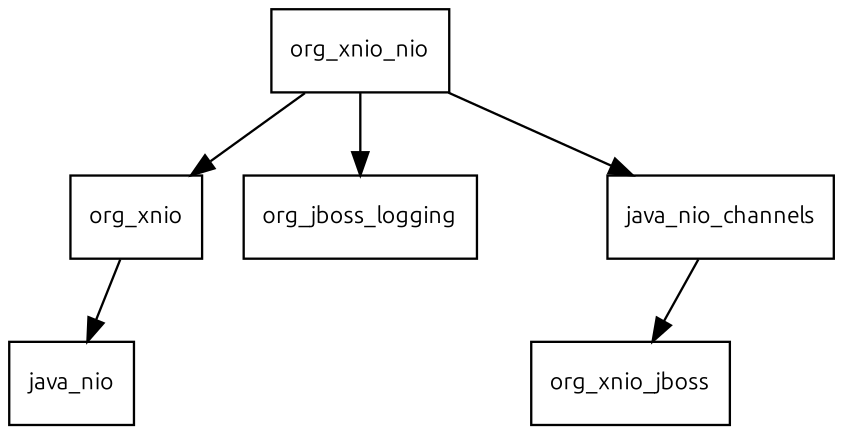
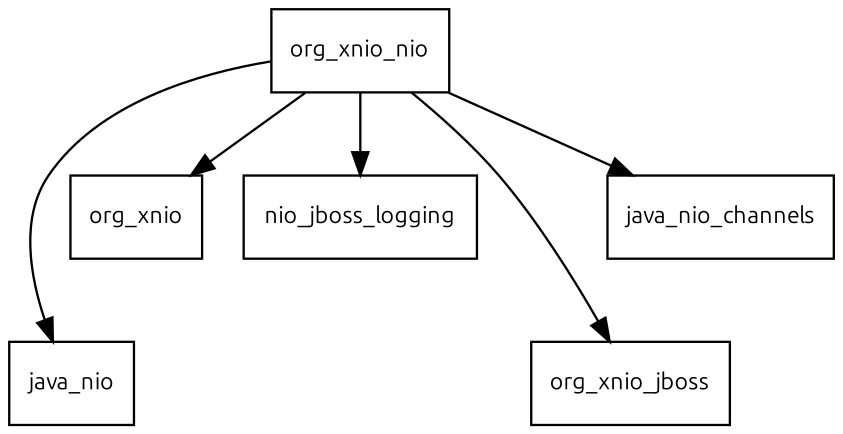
node "org_jboss_logging": label "org_jboss_logging" -> "nio_jboss_logging"
edge "org_xnio" -> "java_nio": now "org_xnio_nio" -> "java_nio"
edge "java_nio_channels" -> "org_xnio_jboss": now "org_xnio_nio" -> "org_xnio_jboss"
